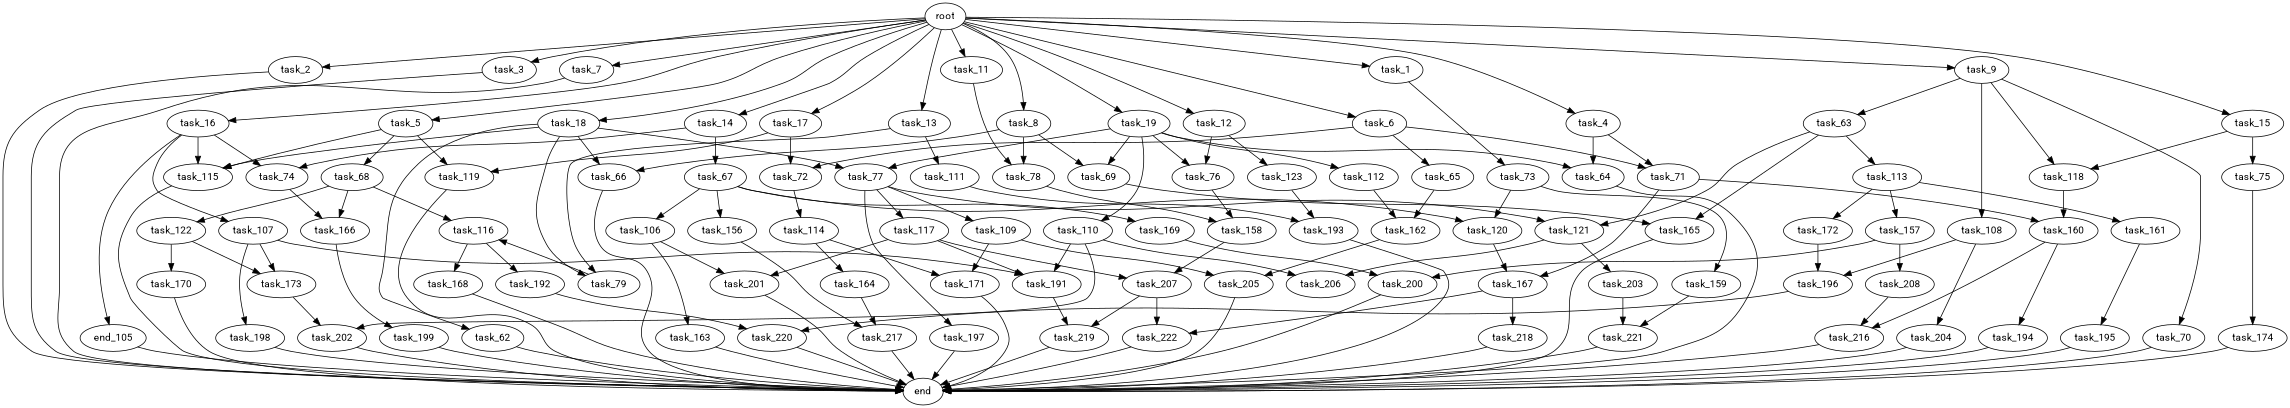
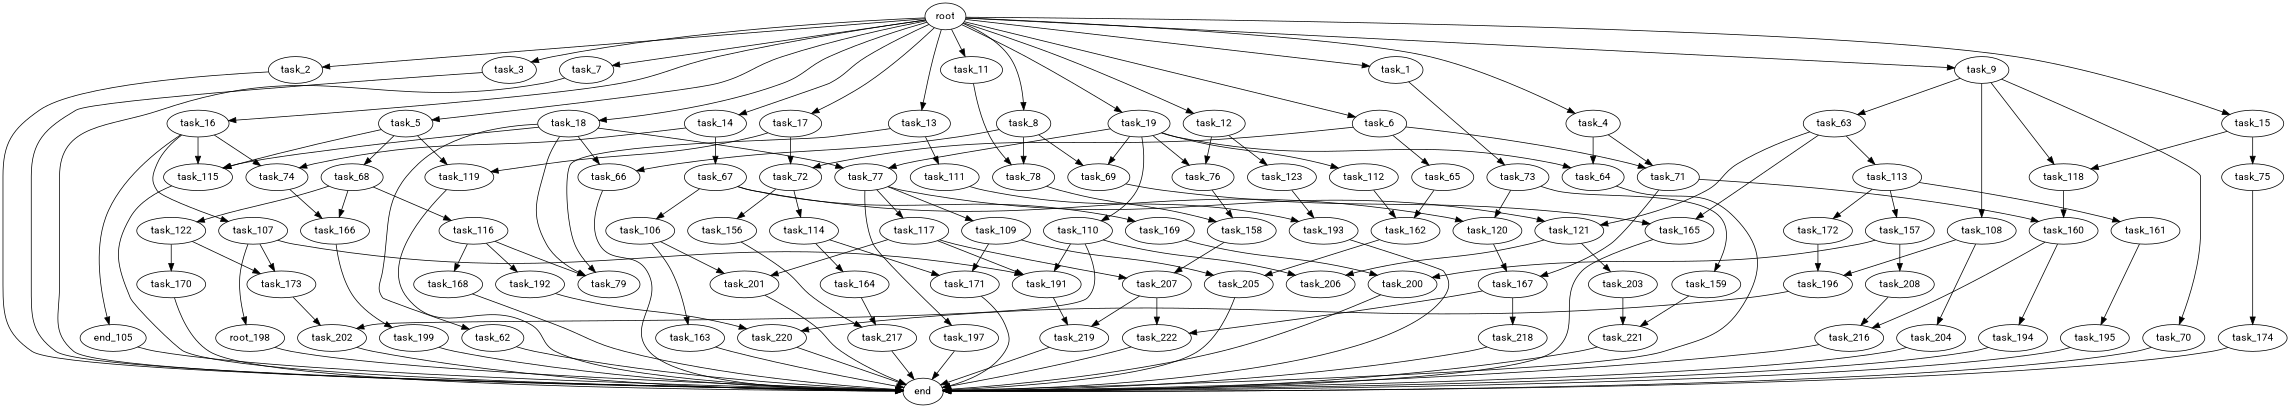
edge "task_67" -> "task_156": now "task_72" -> "task_156"
edge "task_79" -> "task_116": reversed
node "task_198": label "task_198" -> "root_198"
